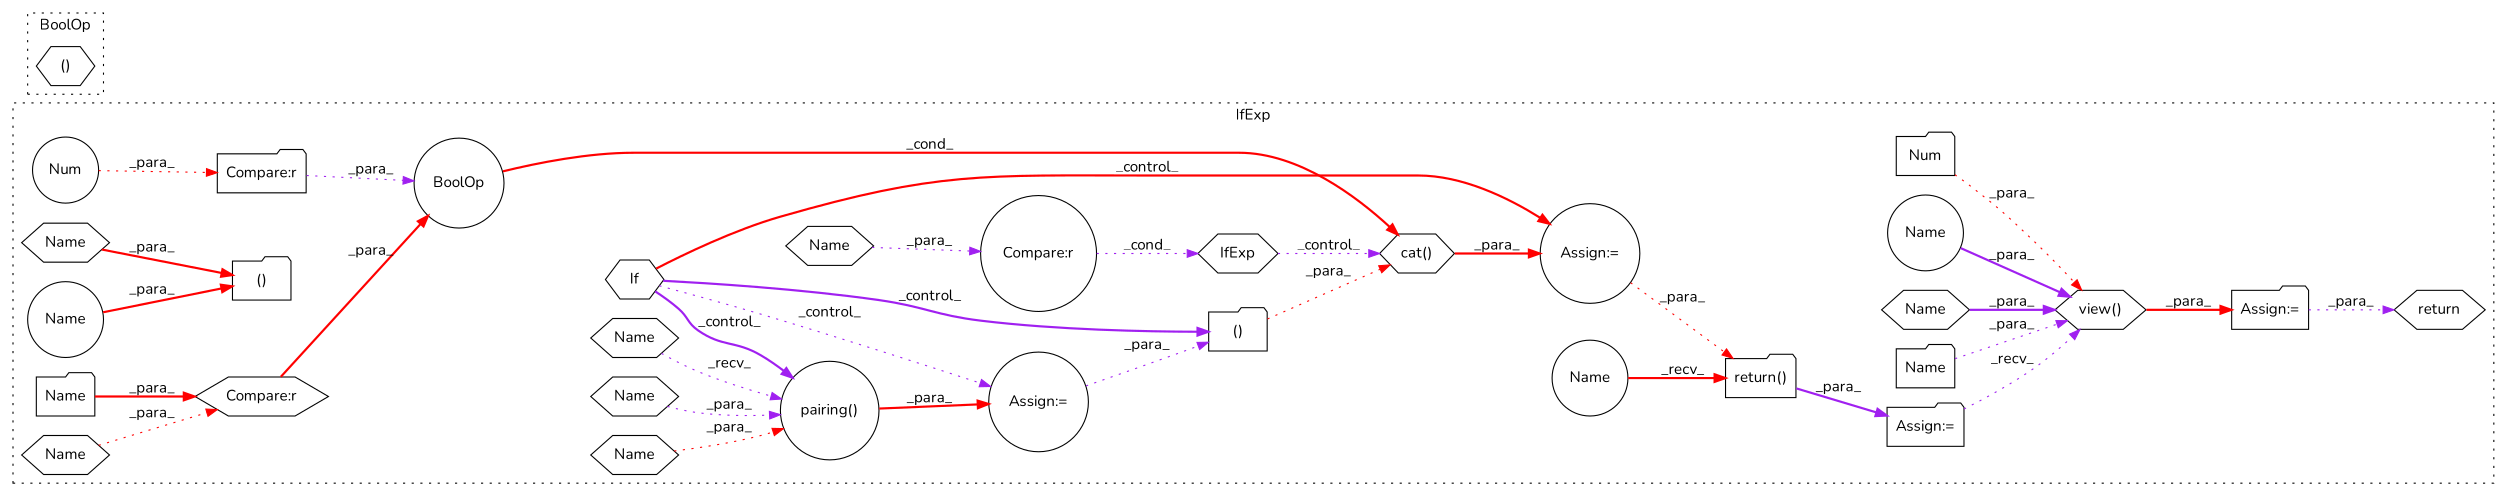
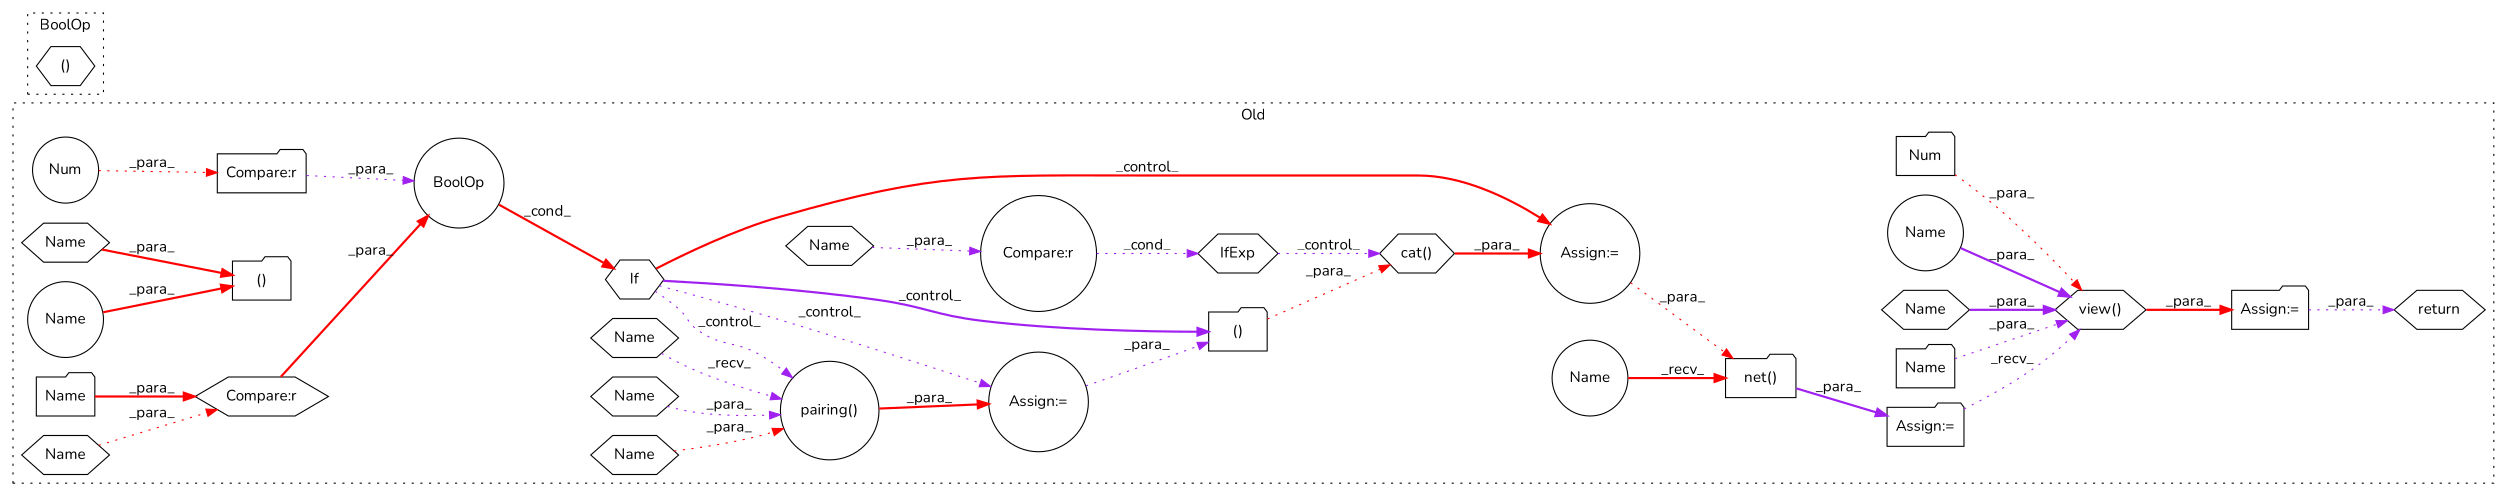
cluster "IfExp": label "IfExp" -> "Old"
edge "BoolOp" -> "cat()": now "BoolOp" -> "If"
edge "If" -> "pairing()": style bold -> dotted
node "return()": label "return()" -> "net()"
